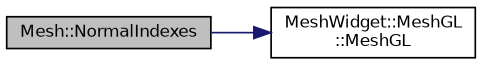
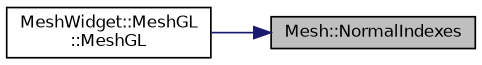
edge "Mesh::NormalIndexes" -> "MeshWidget::MeshGL ::MeshGL": reversed
